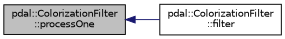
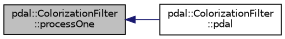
node "pdal::ColorizationFilter ::filter": label "pdal::ColorizationFilter ::filter" -> "pdal::ColorizationFilter ::pdal"
